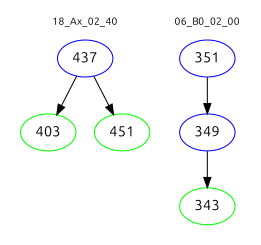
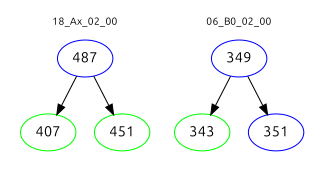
cluster "18_Ax_02_40": label "18_Ax_02_40" -> "18_Ax_02_00"
node "437": label "437" -> "487"
edge "351" -> "349": reversed
node "403": label "403" -> "407"
